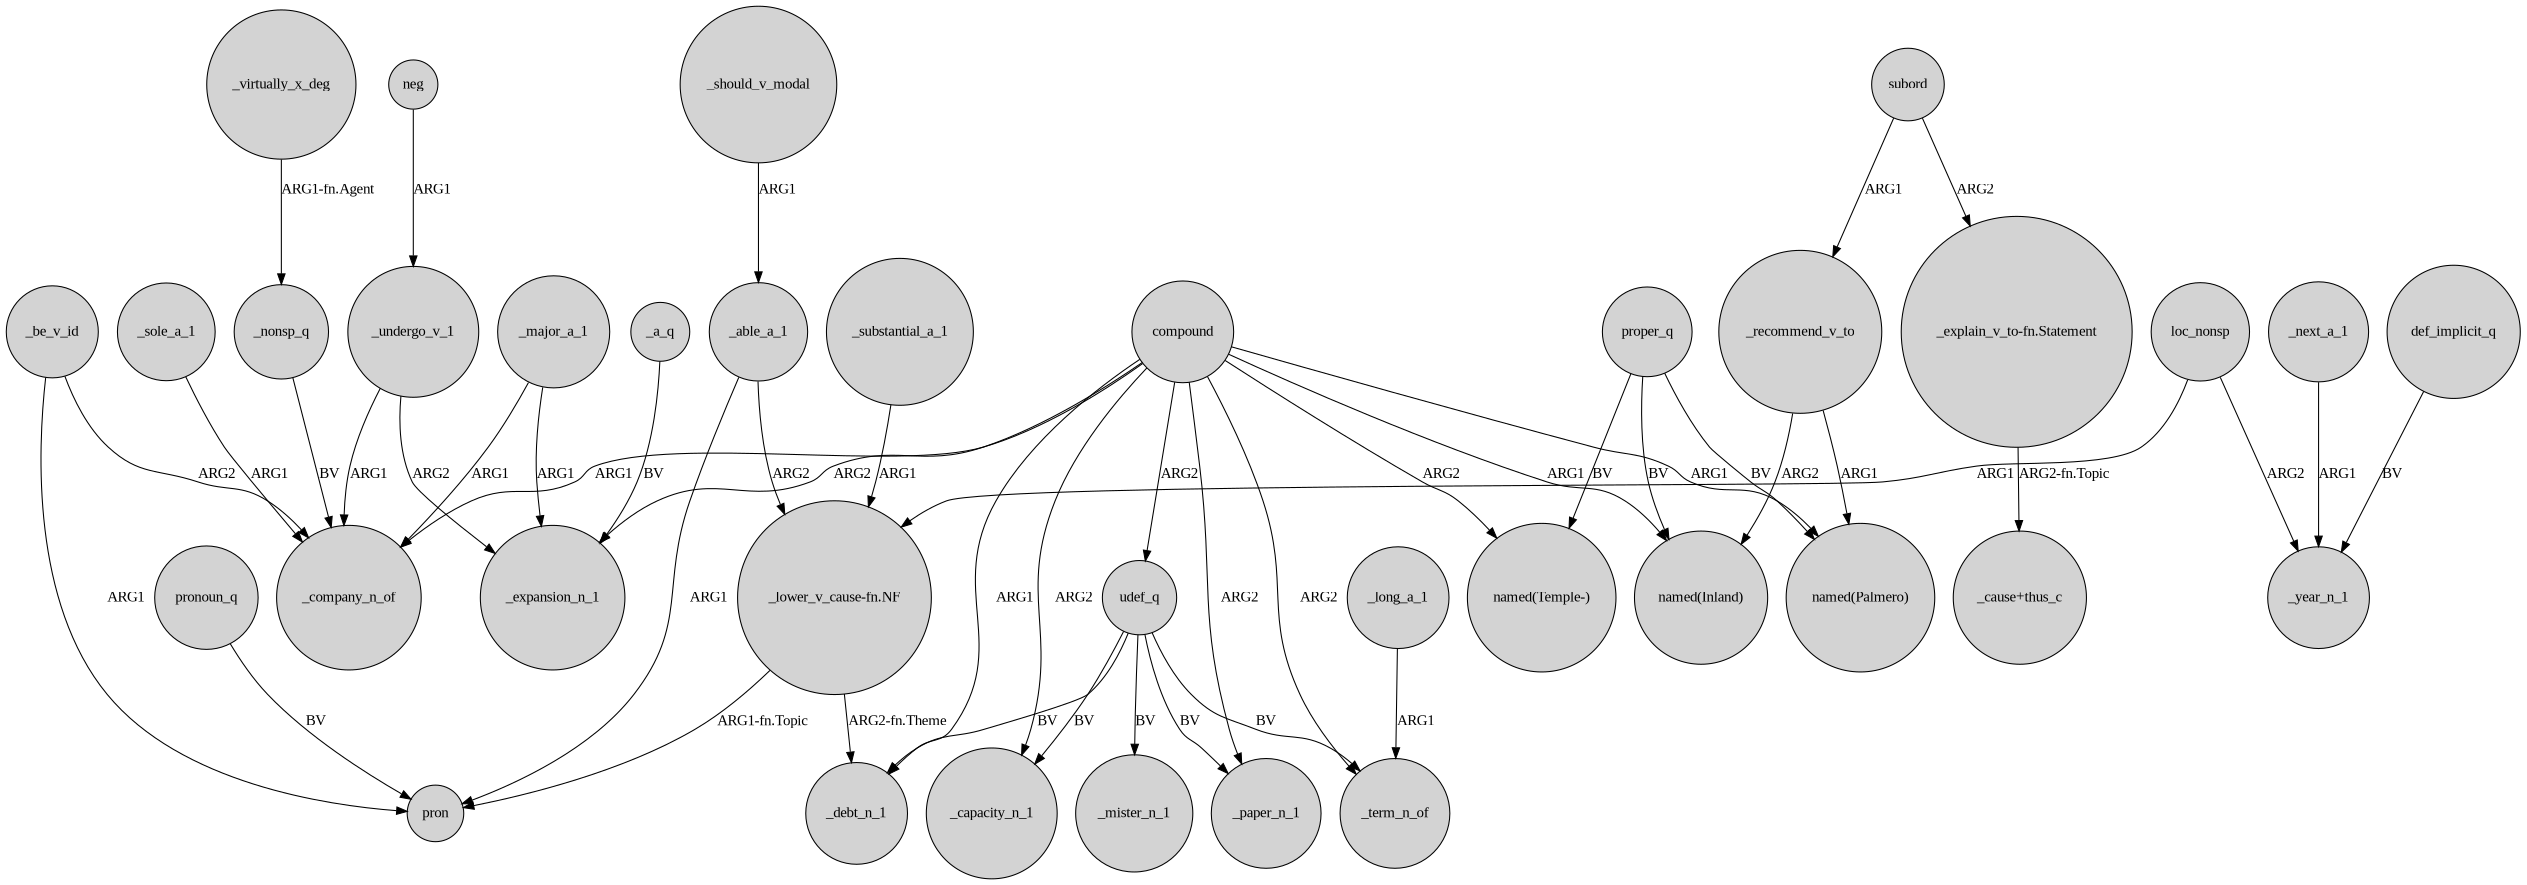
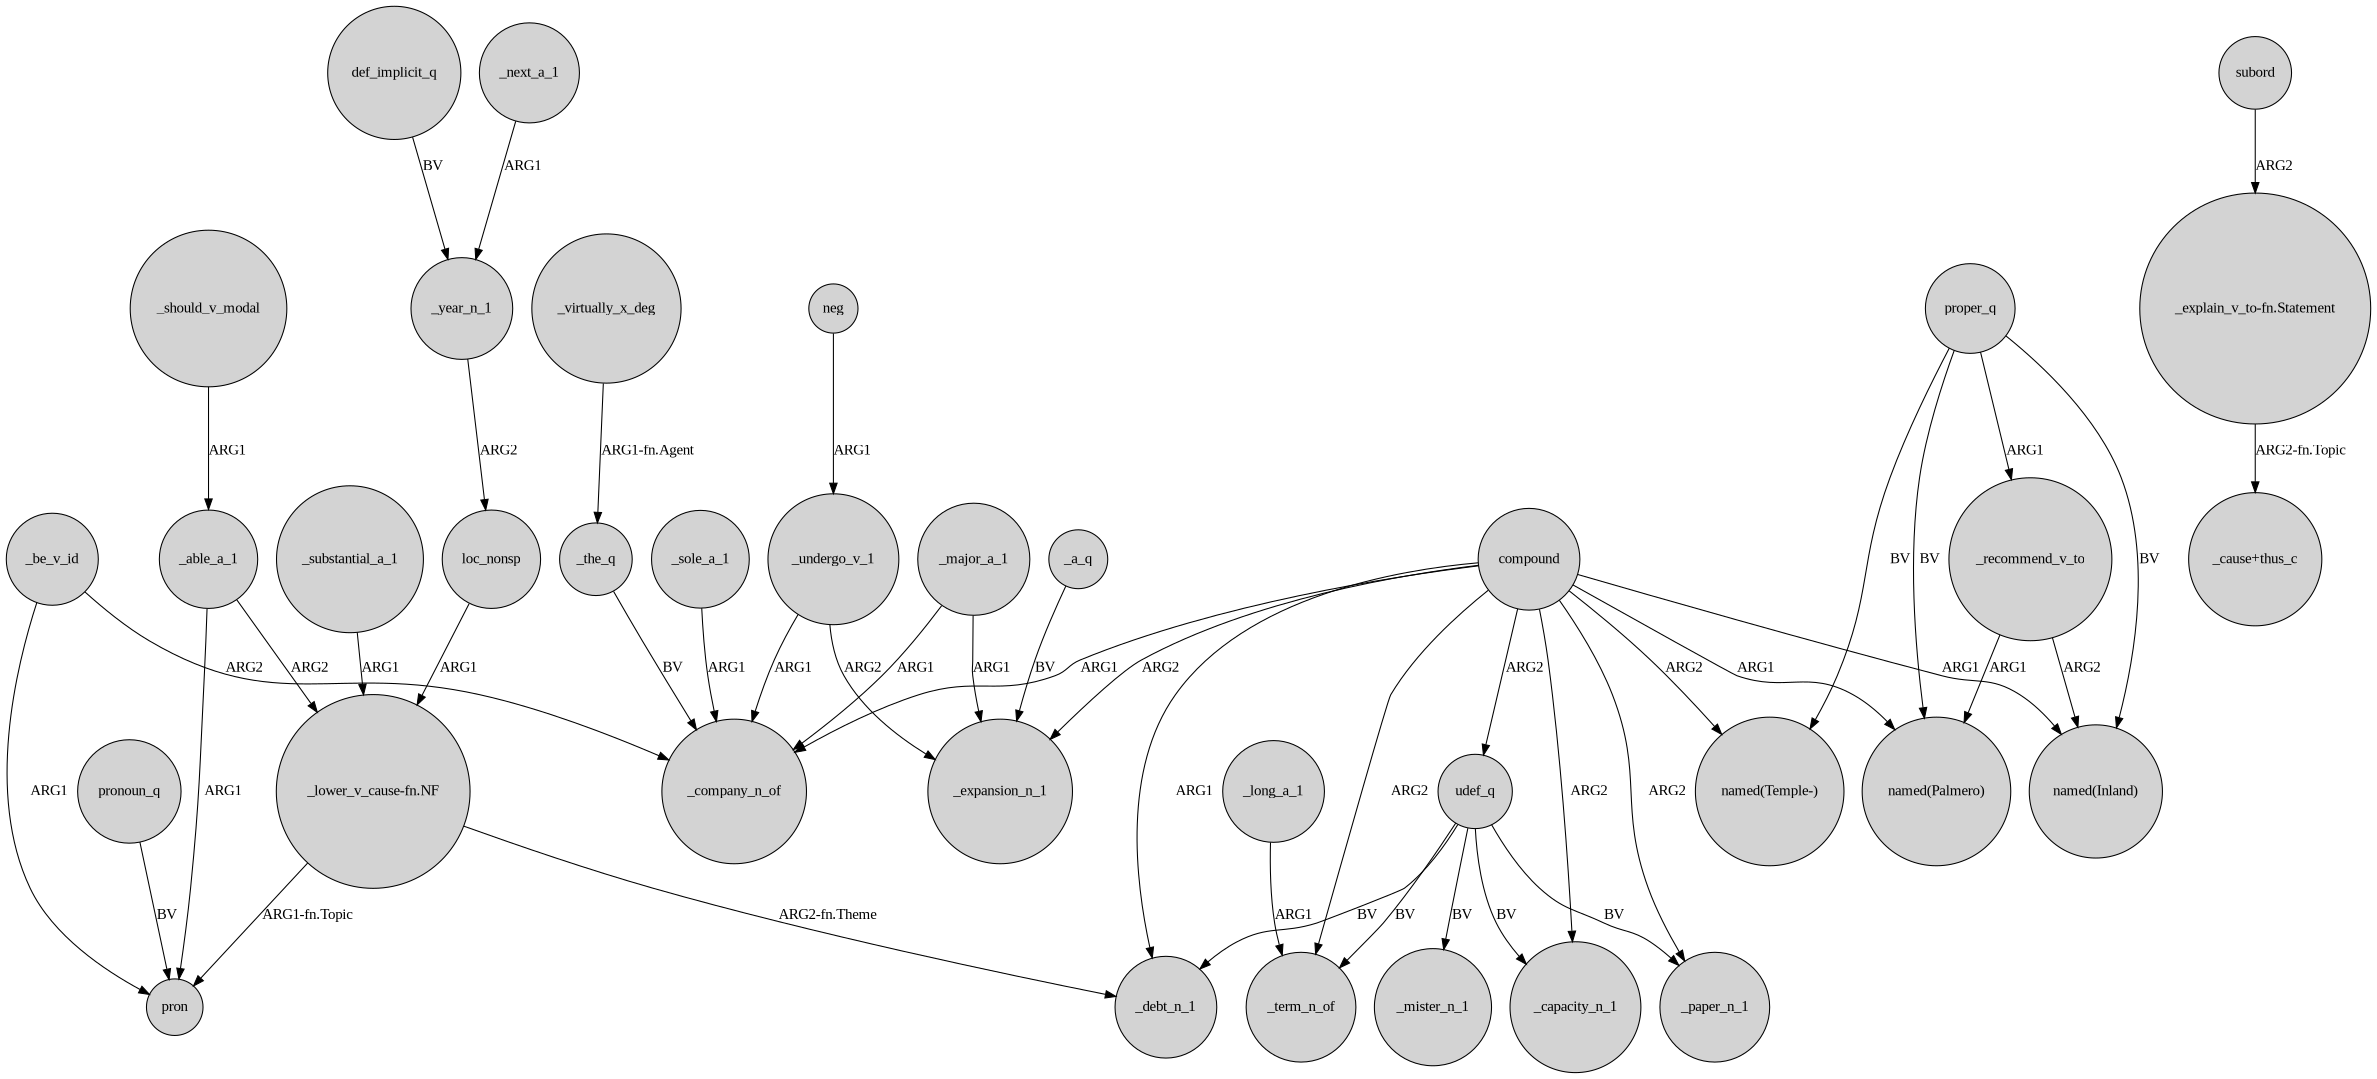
edge "subord" -> "_recommend_v_to": now "proper_q" -> "_recommend_v_to"
node "_nonsp_q": label "_nonsp_q" -> "_the_q"
edge "loc_nonsp" -> "_year_n_1": reversed
